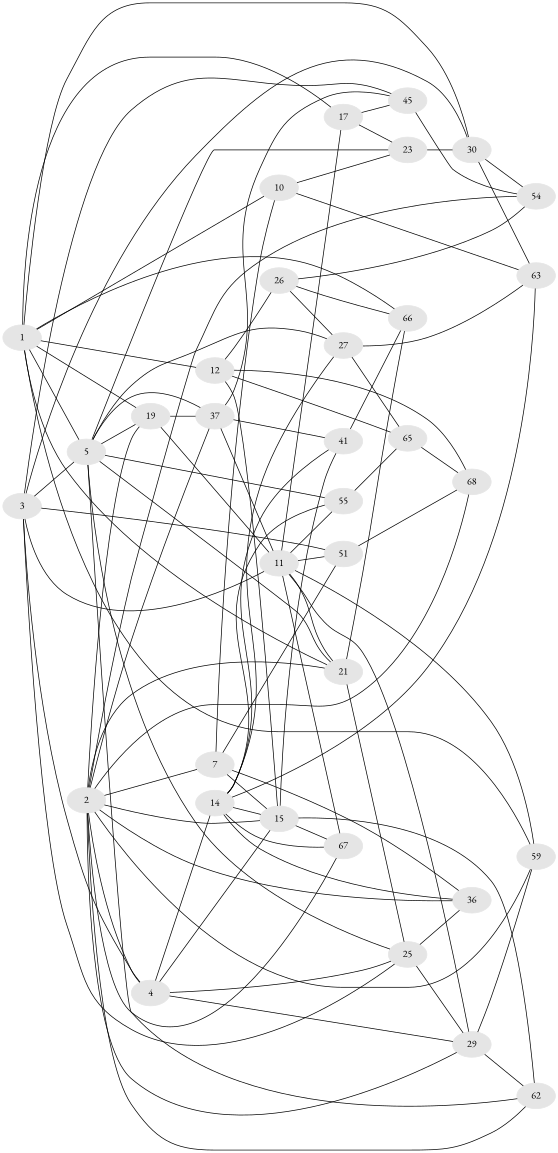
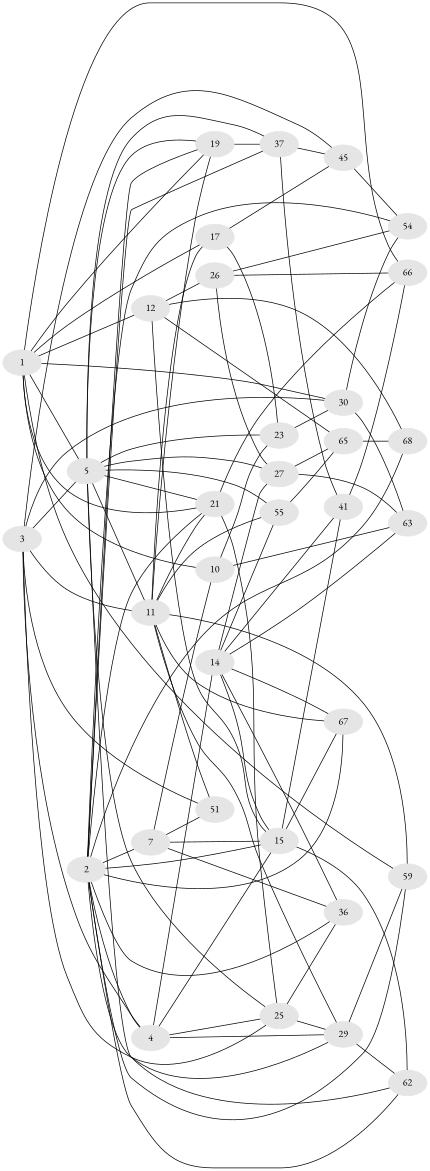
edge "37" -- "11": now "5" -- "11"
edge "68" -- "51": removed
